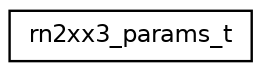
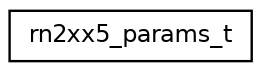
node "rn2xx3_params_t": label "rn2xx3_params_t" -> "rn2xx5_params_t"
